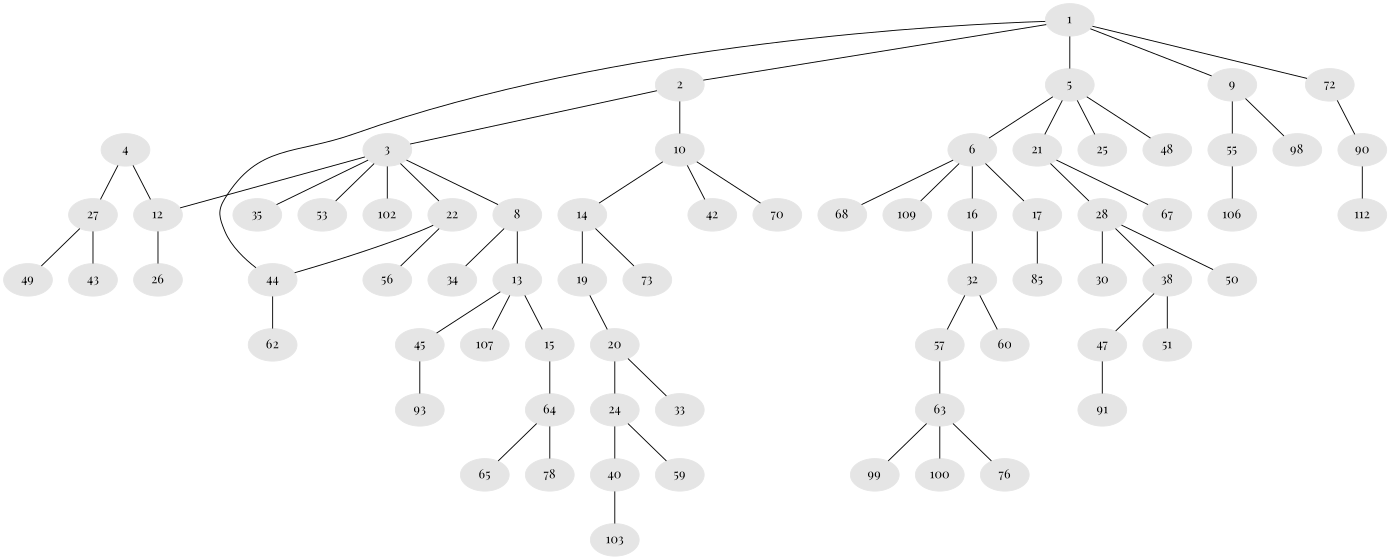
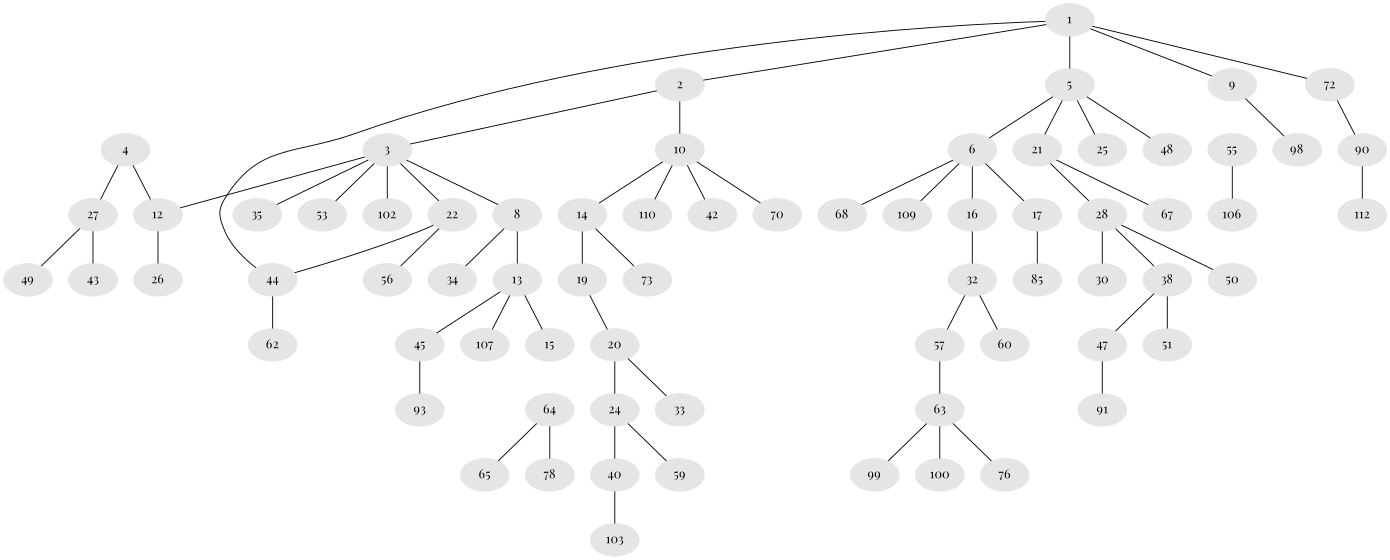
edge "9" -- "55": removed
node "110": added
edge "15" -- "64": removed
